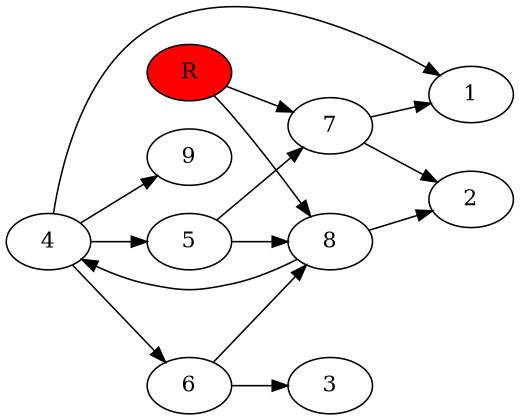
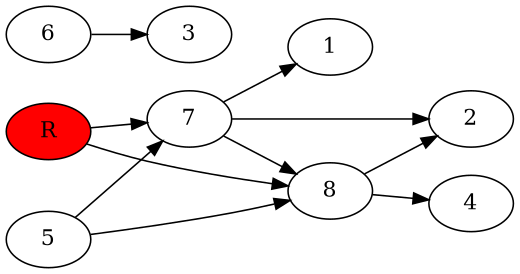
edge "4" -> "1": removed
node "9": removed
edge "4" -> "5": removed
edge "4" -> "6": removed
edge "6" -> "8": now "7" -> "8"
